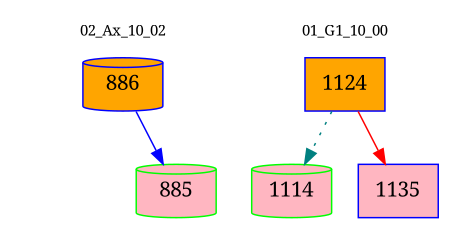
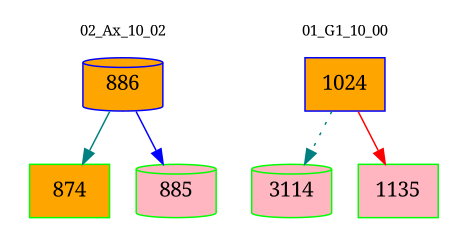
node "1124": label "1124" -> "1024"
node "874": added
node "1114": label "1114" -> "3114"
node "1135": color blue -> green
